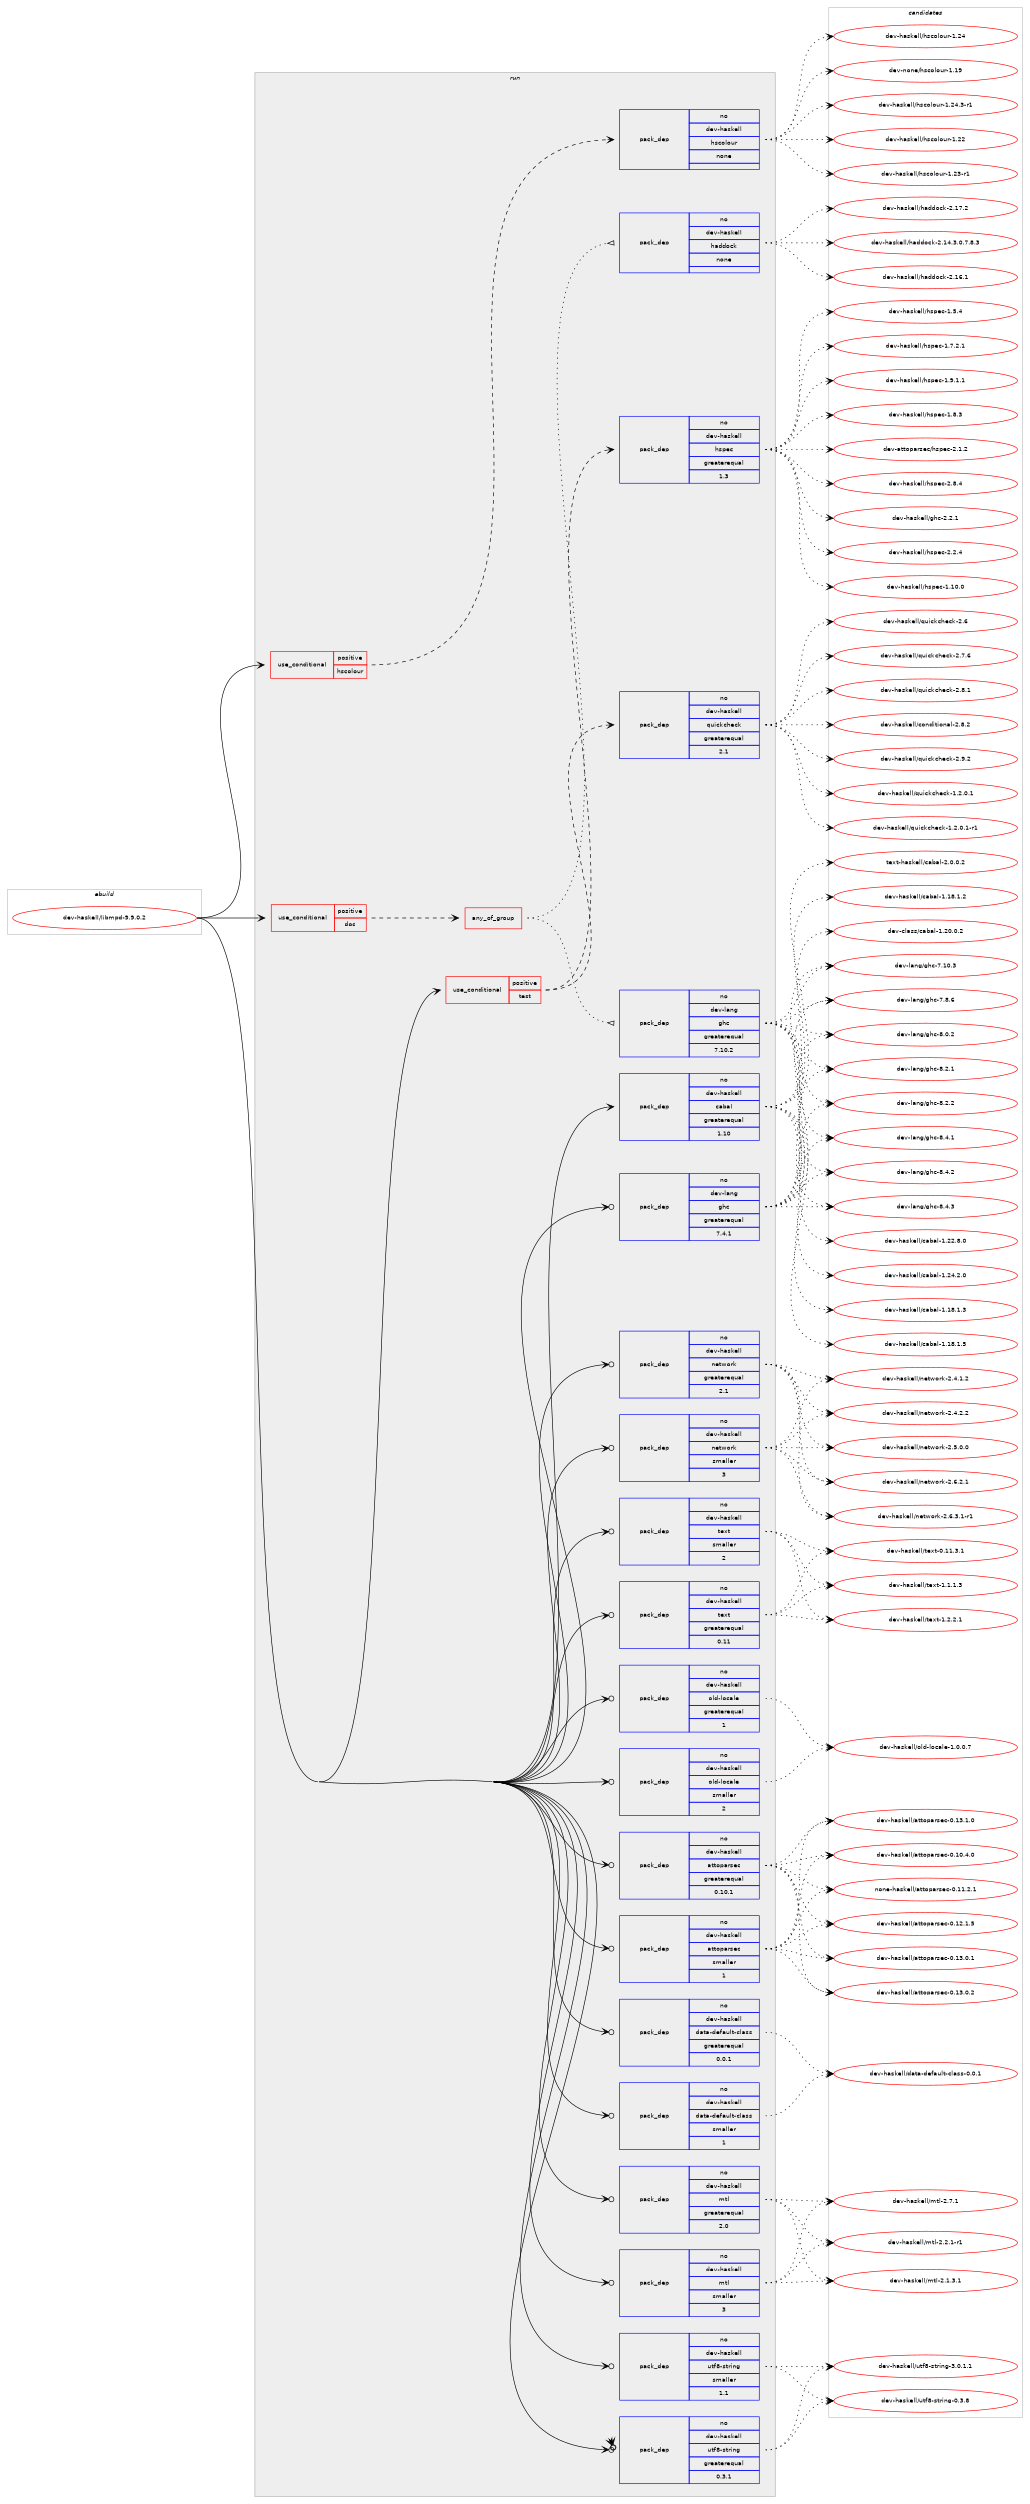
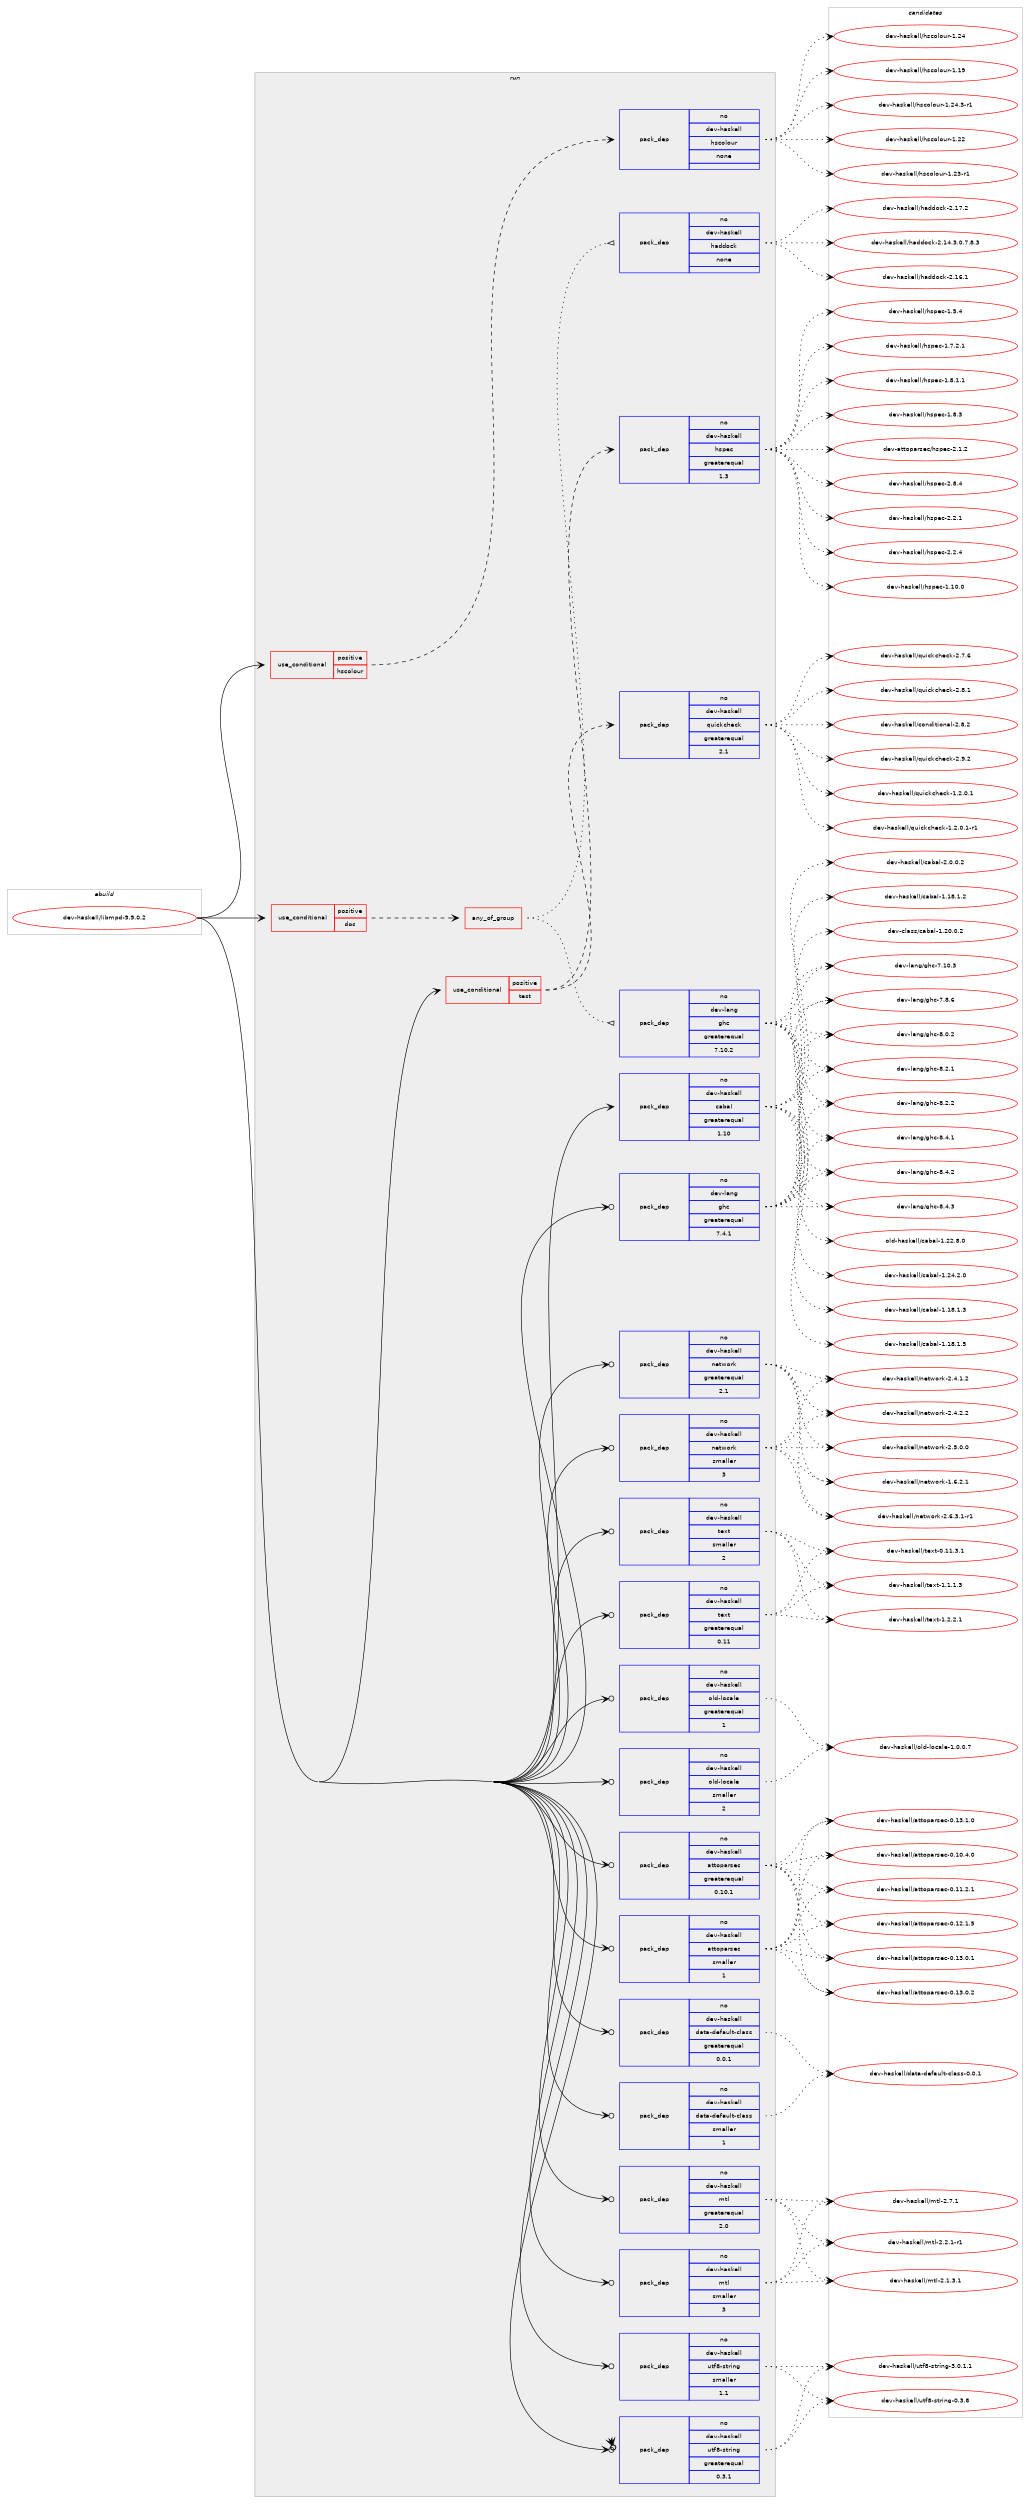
node "dev-none/hscolour-1.19": label "dev-none/hscolour-1.19" -> "dev-haskell/hscolour-1.19"
node "dev-haskell/hspec-1.9.1.1": label "dev-haskell/hspec-1.9.1.1" -> "dev-haskell/hspec-1.8.1.1"
node "dev-haskell/ghc-2.2.1": label "dev-haskell/ghc-2.2.1" -> "dev-haskell/hspec-2.2.1"
node "dev-haskell/quickcheck-2.6": removed
node "text-haskell/cabal-2.0.0.2": label "text-haskell/cabal-2.0.0.2" -> "dev-haskell/cabal-2.0.0.2"
node "dev-haskell/cabal-1.22.8.0": label "dev-haskell/cabal-1.22.8.0" -> "old-haskell/cabal-1.22.8.0"
node "dev-haskell/network-2.6.2.1": label "dev-haskell/network-2.6.2.1" -> "dev-haskell/network-1.6.2.1"
node "none-haskell/attoparsec-0.11.2.1": label "none-haskell/attoparsec-0.11.2.1" -> "dev-haskell/attoparsec-0.11.2.1"
